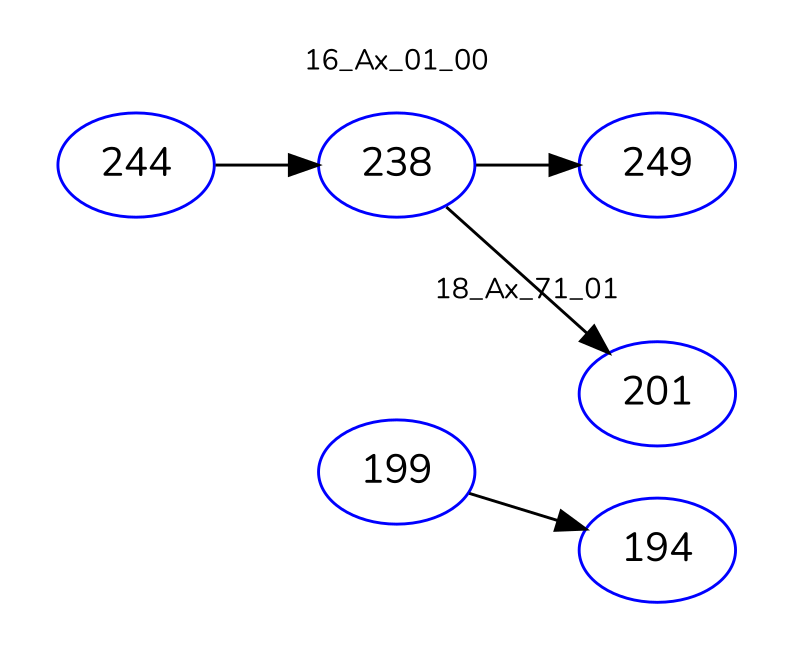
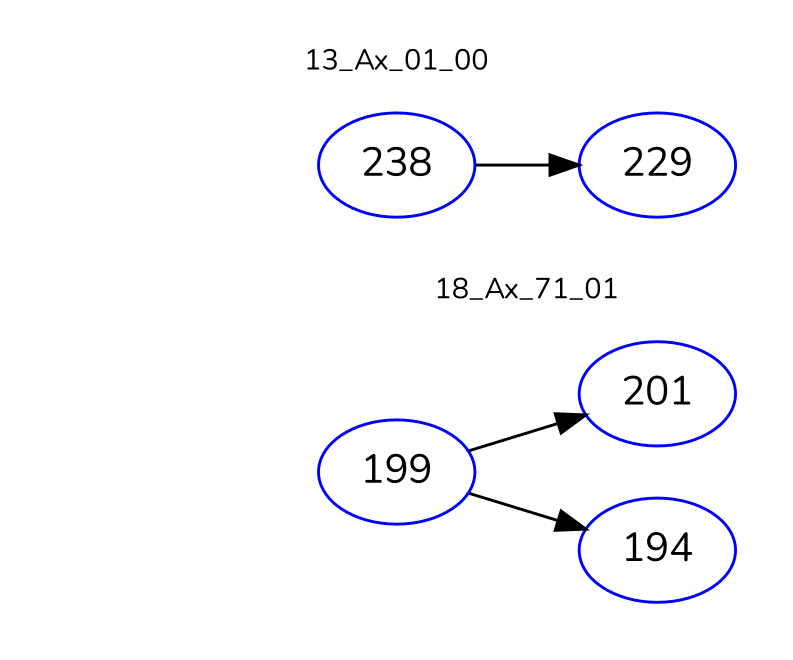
cluster "16_Ax_01_00": label "16_Ax_01_00" -> "13_Ax_01_00"
node "244": removed
node "249": label "249" -> "229"
edge "238" -> "201": now "199" -> "201"
